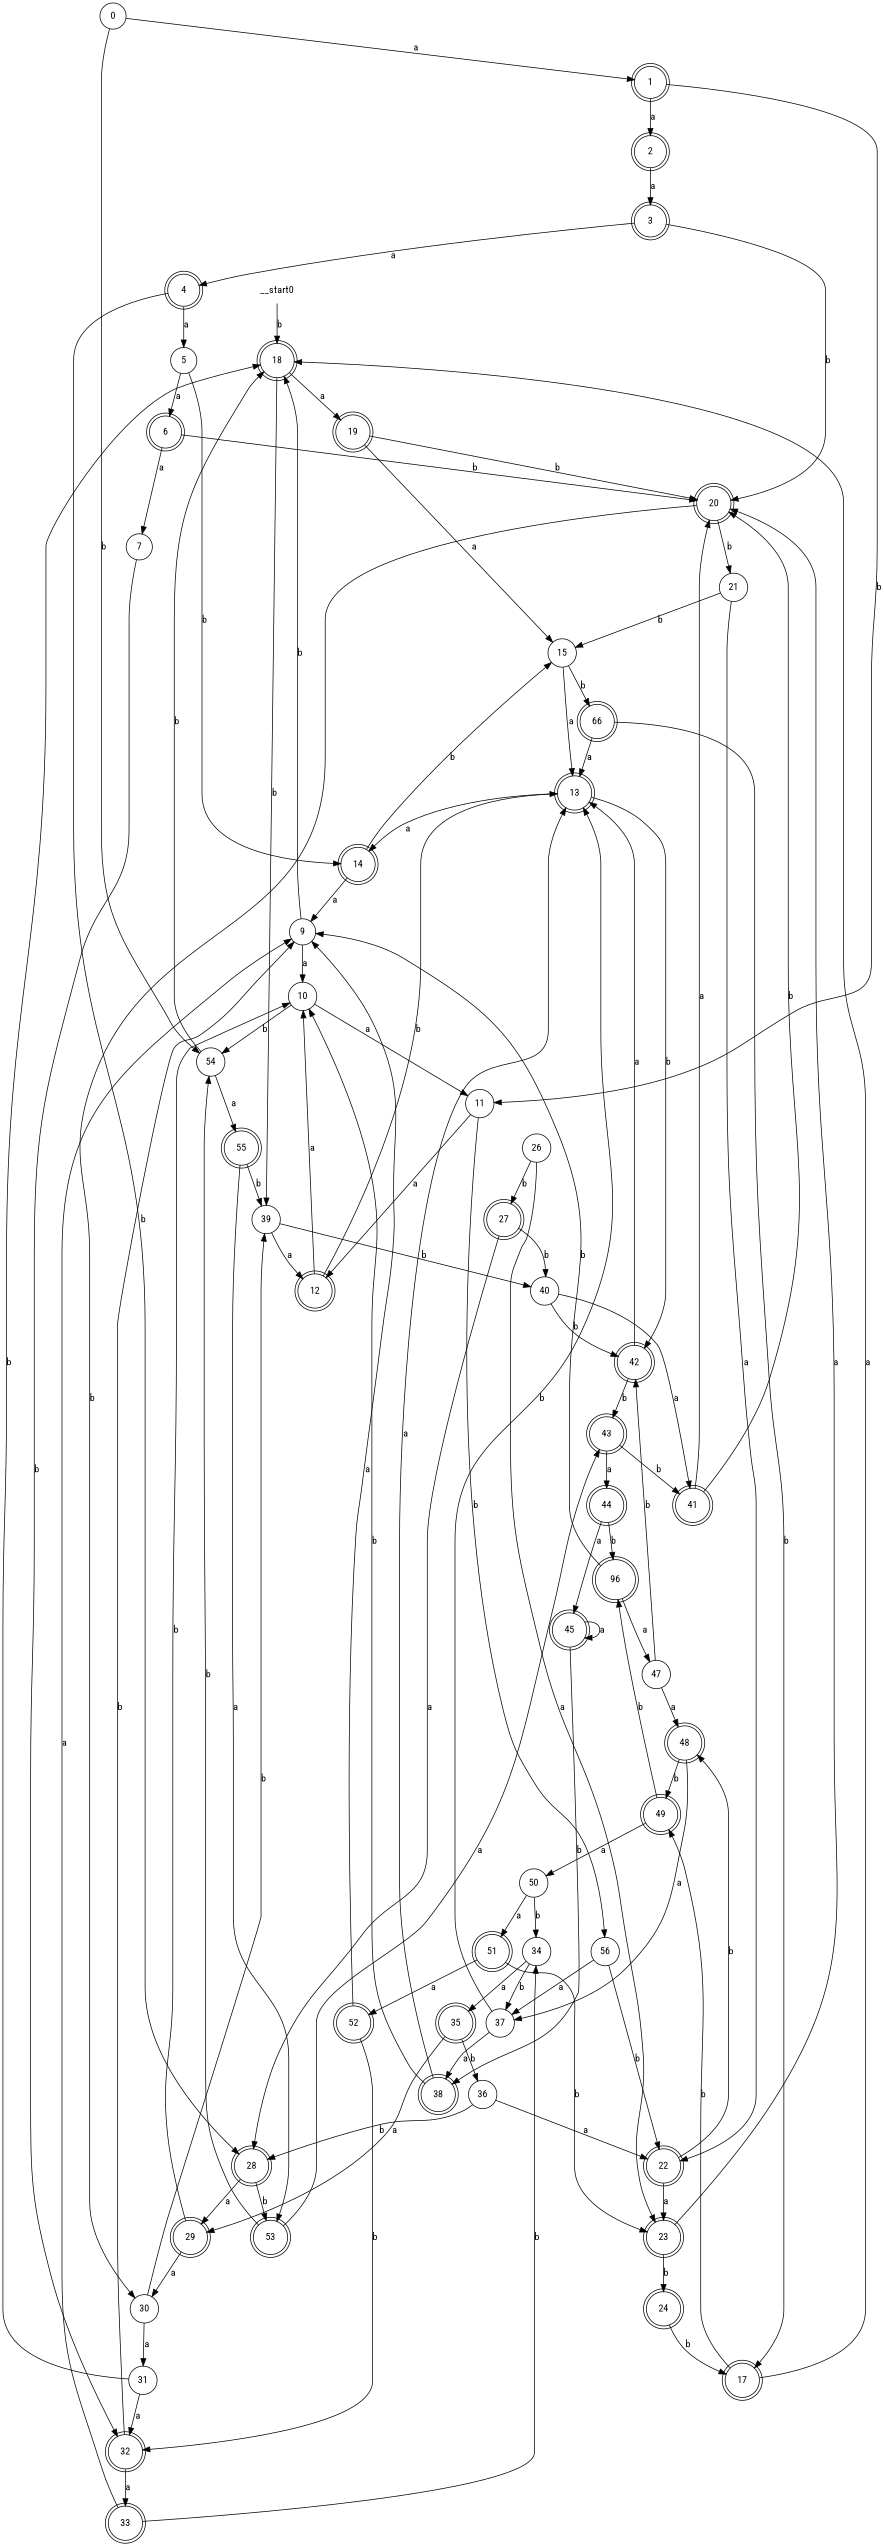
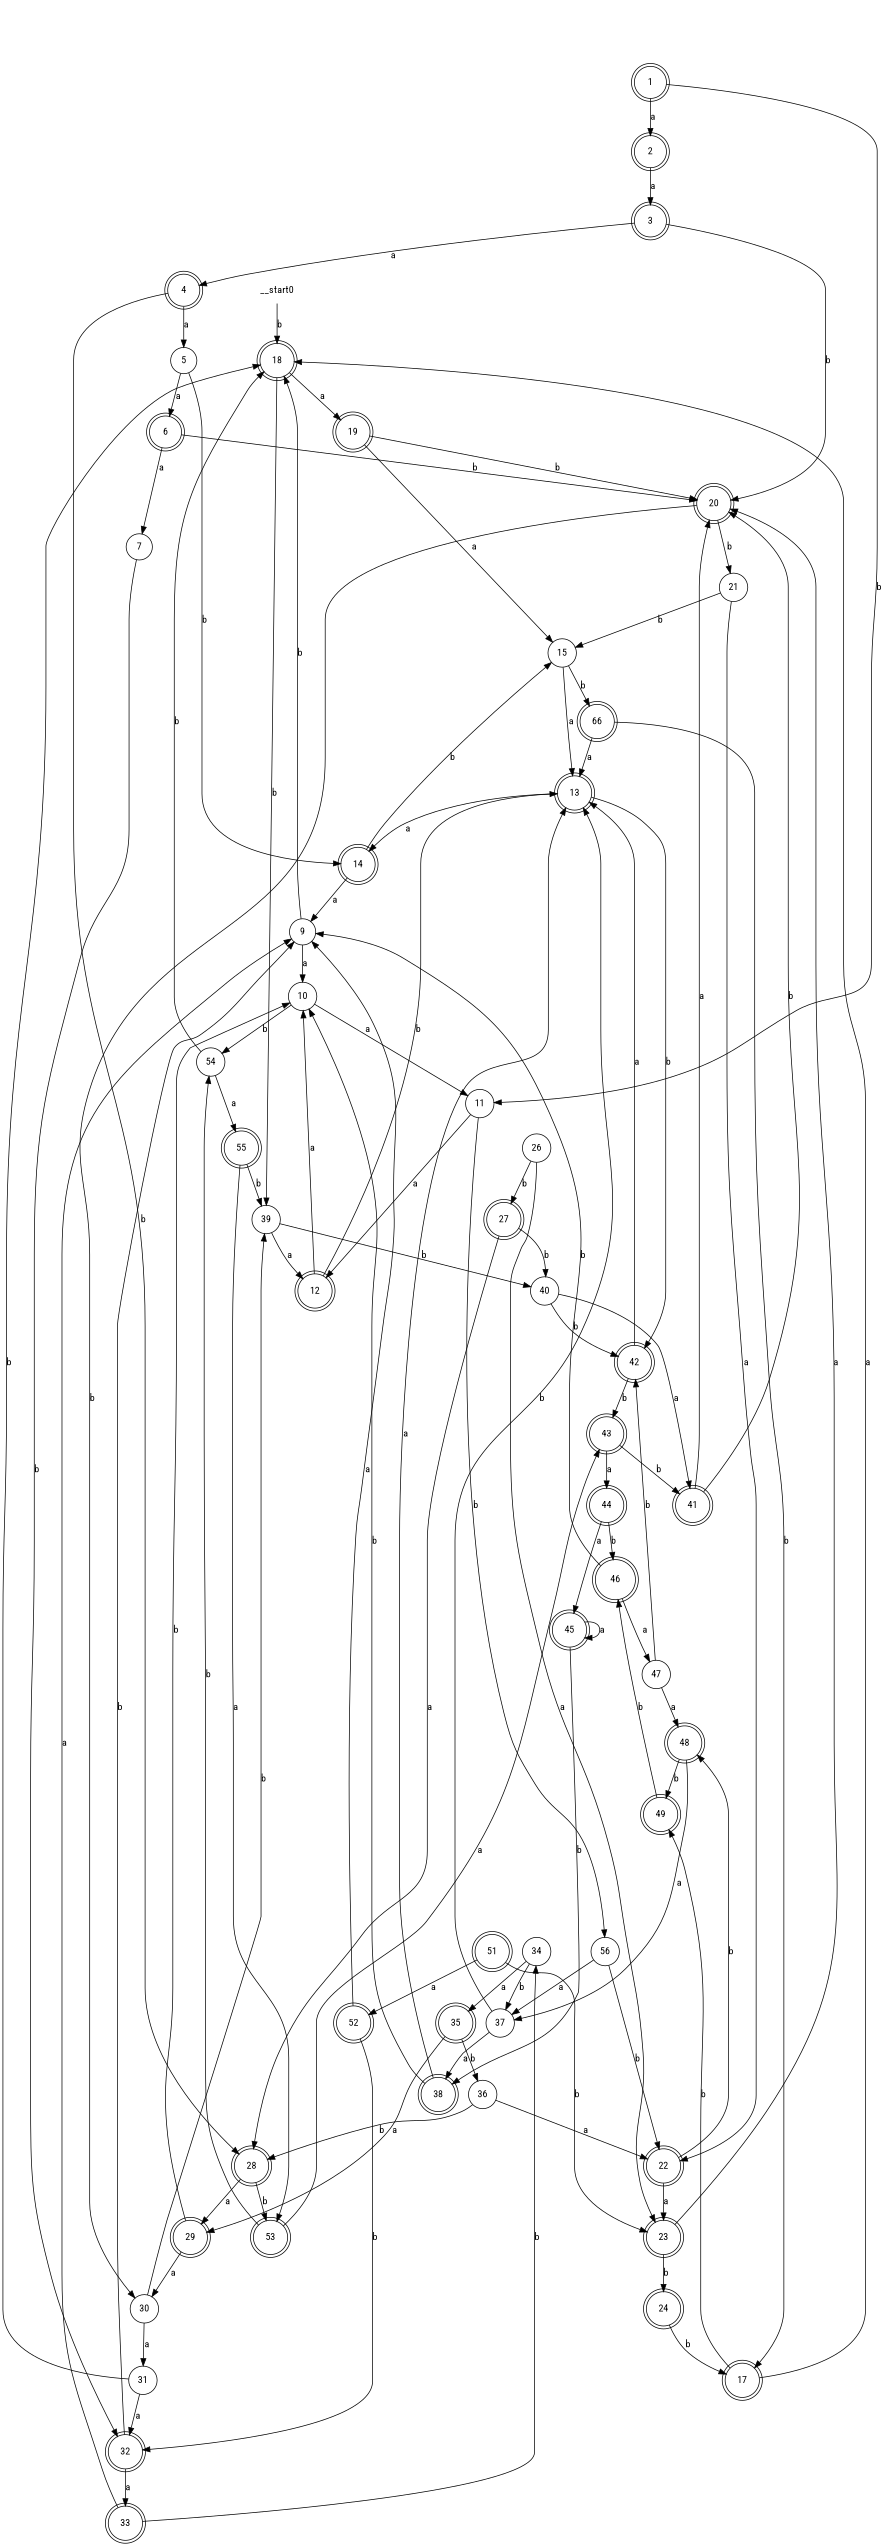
node "0": removed
node "96": label "96" -> "46"
node "50": removed
